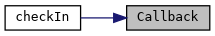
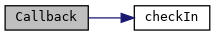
edge "checkIn" -> "Callback": reversed
